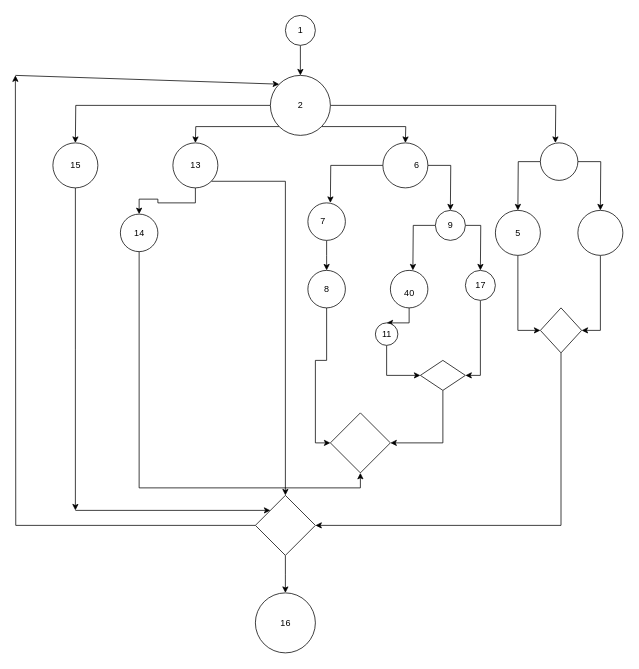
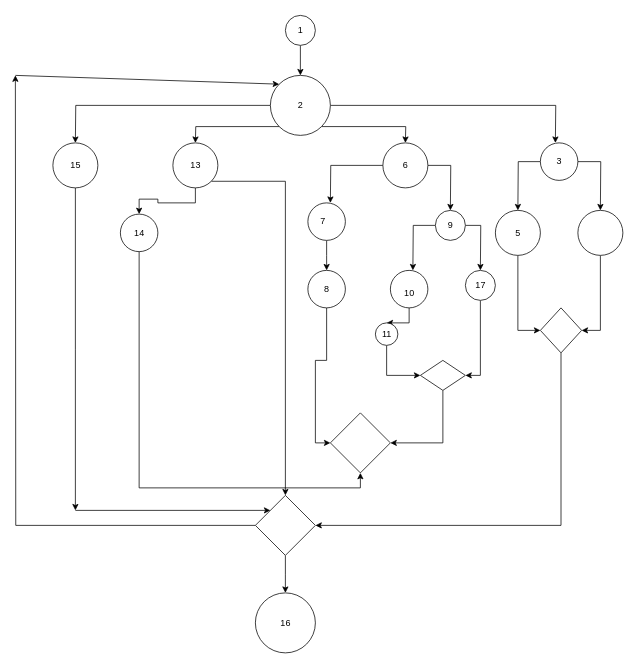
node "3": added
node "6": moved (417, 165) -> (405, 165)
node "40": label "40" -> "10"
